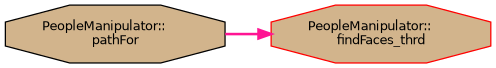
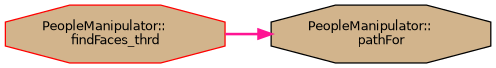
edge "PeopleManipulator:: pathFor" -> "PeopleManipulator:: findFaces_thrd": reversed
